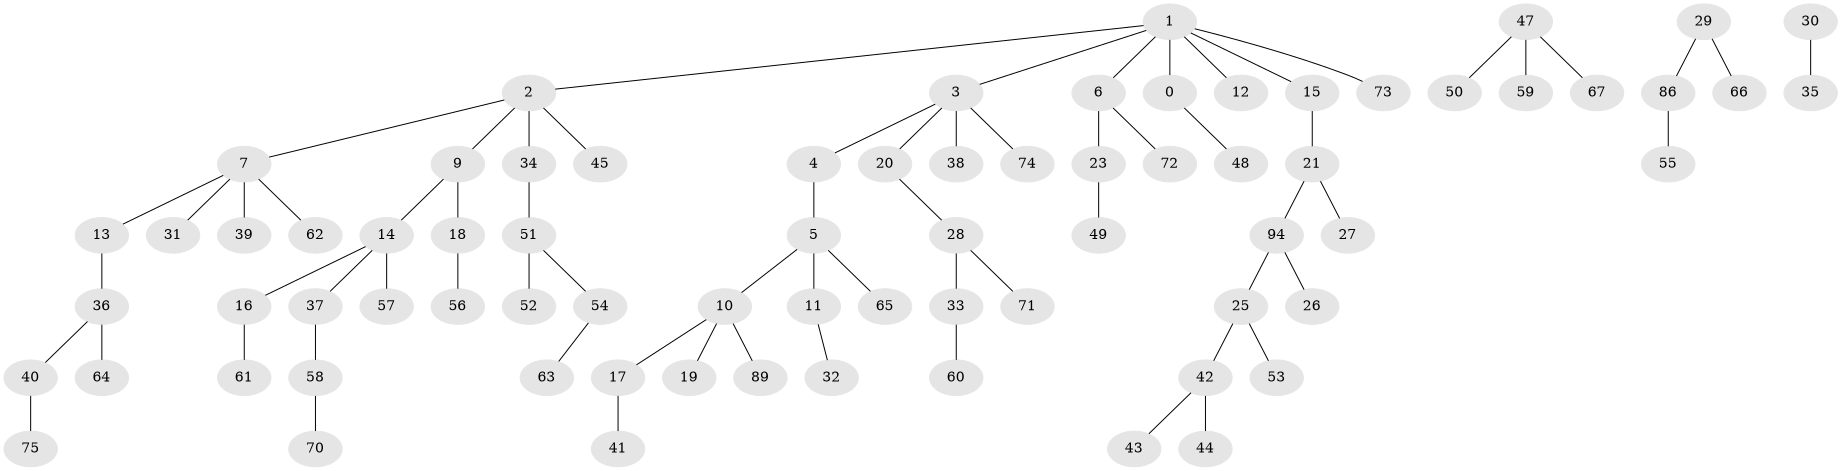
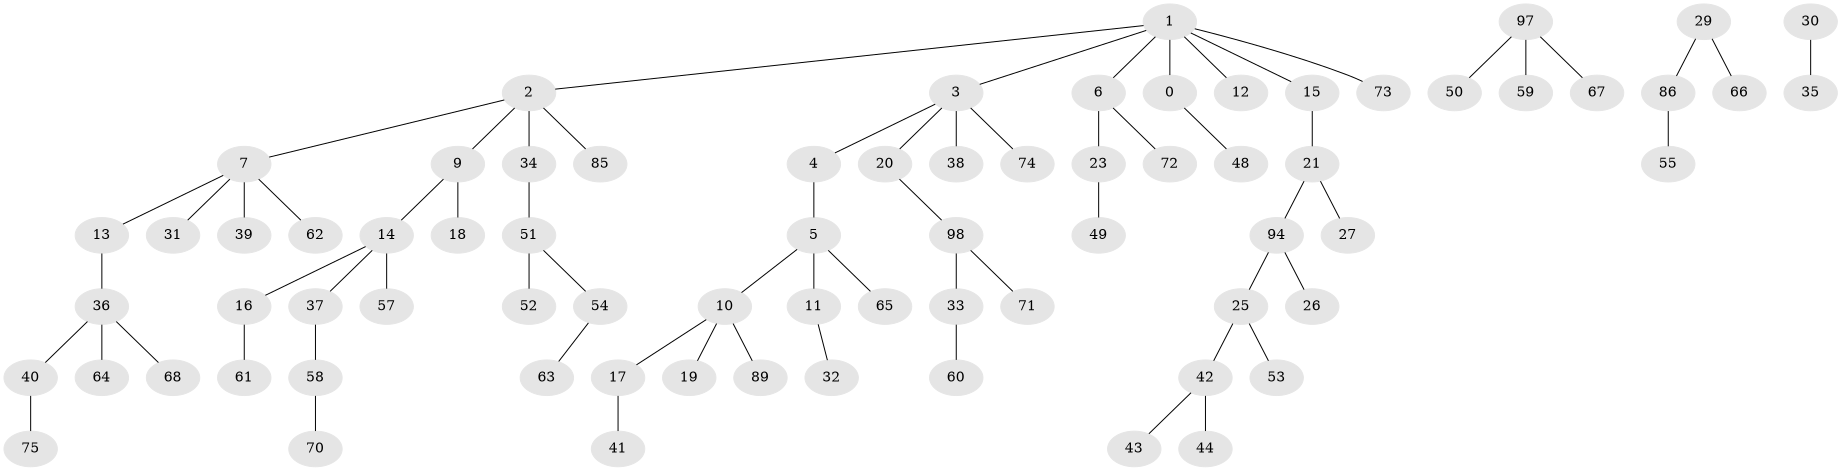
node "47": label "47" -> "97"
node "45": label "45" -> "85"
node "28": label "28" -> "98"
node "56": removed
node "68": added
